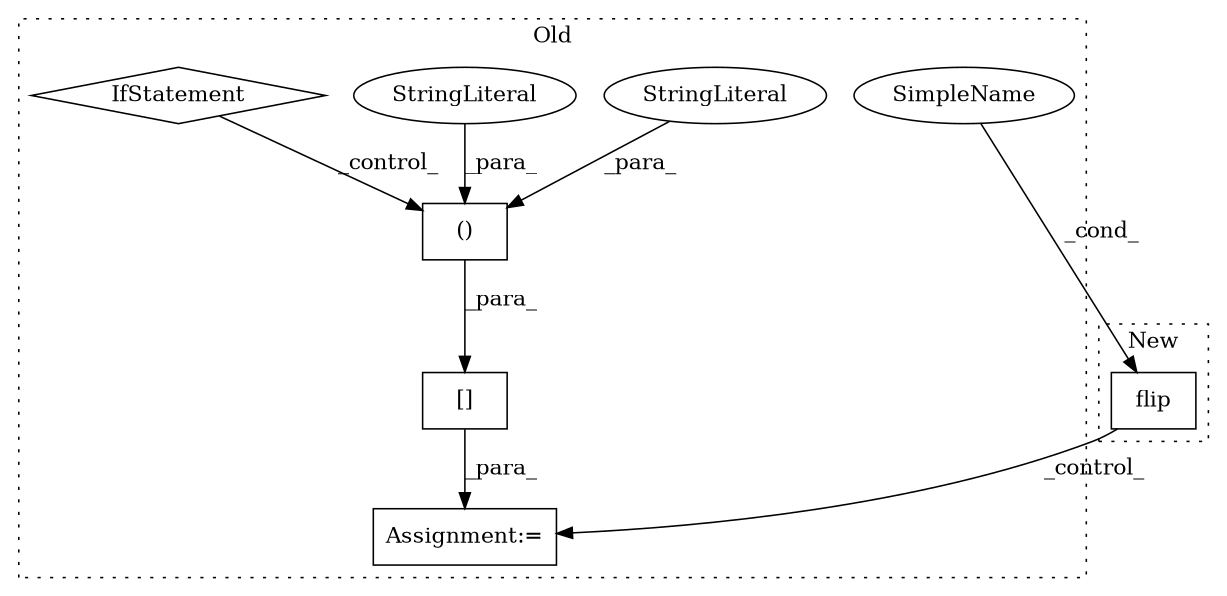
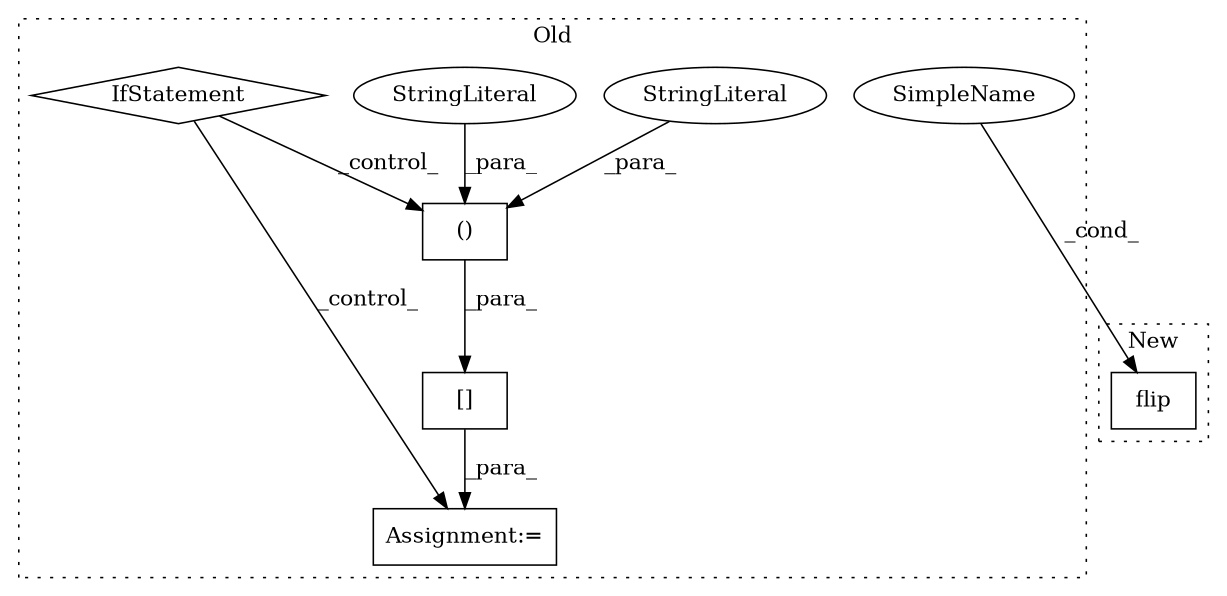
edge "flip" -> "Assignment:=": now "IfStatement" -> "Assignment:="
